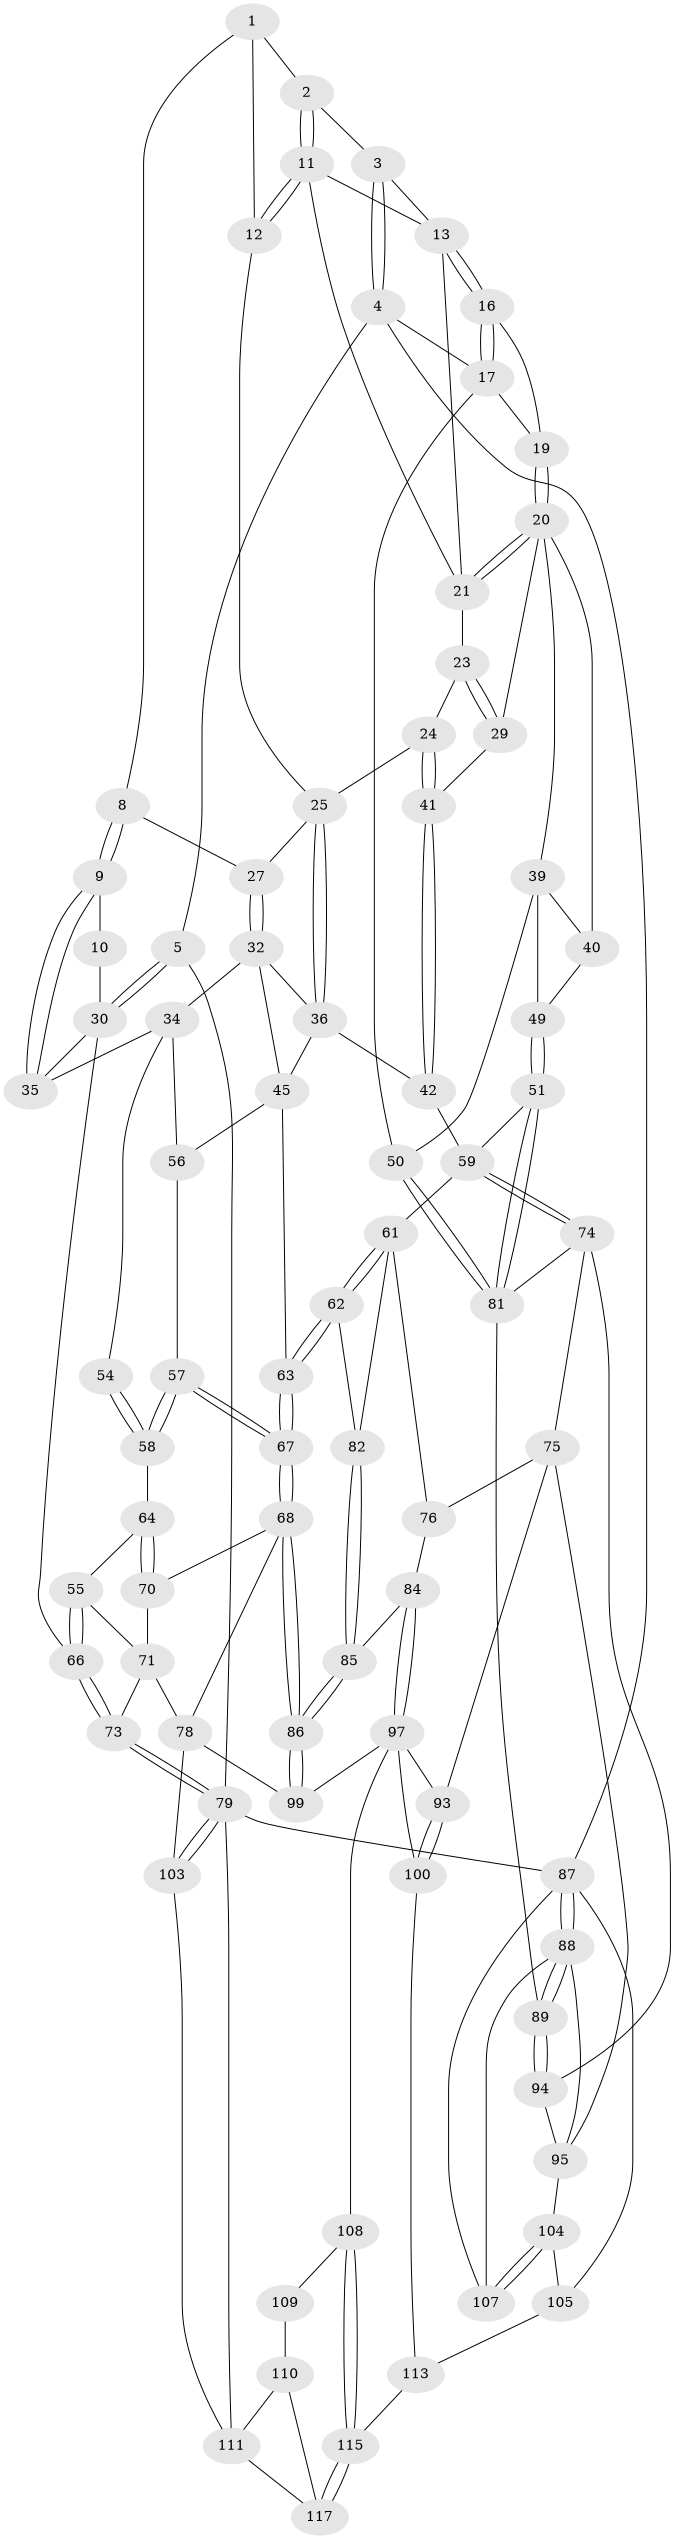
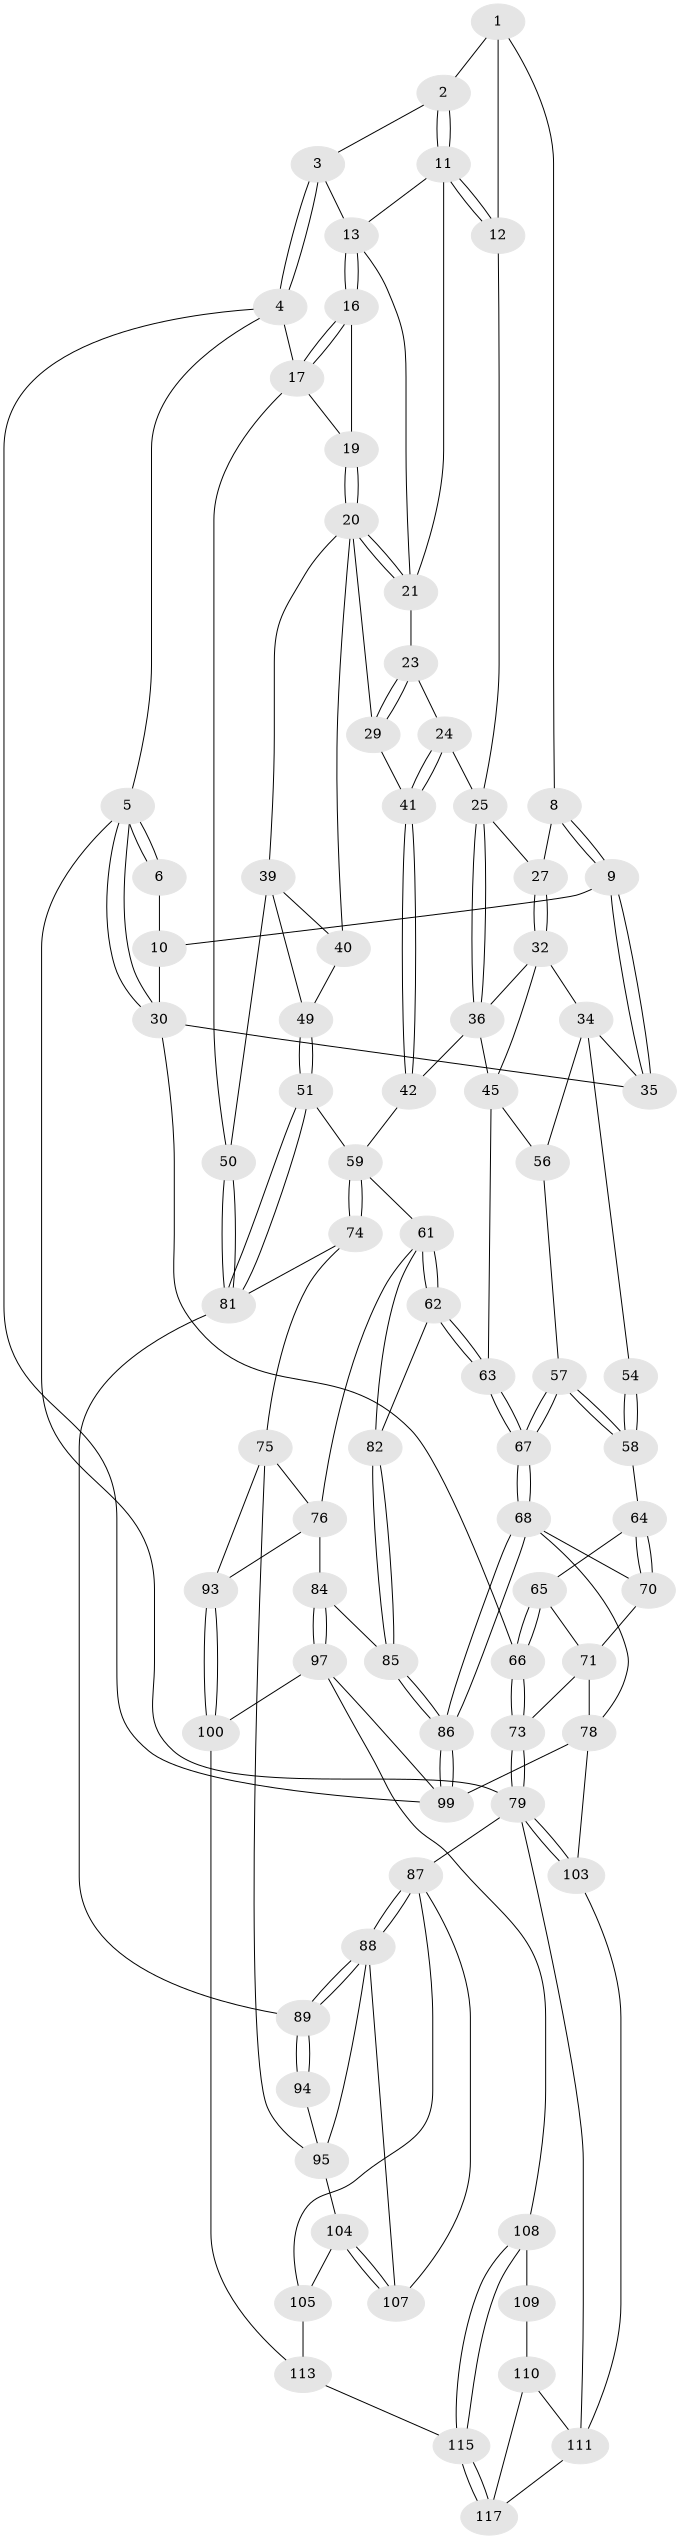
node "6": added
edge "4" -- "87": now "4" -- "99"
node "55": label "55" -> "65"
edge "74" -- "94": removed
edge "97" -- "93": now "76" -- "93"
